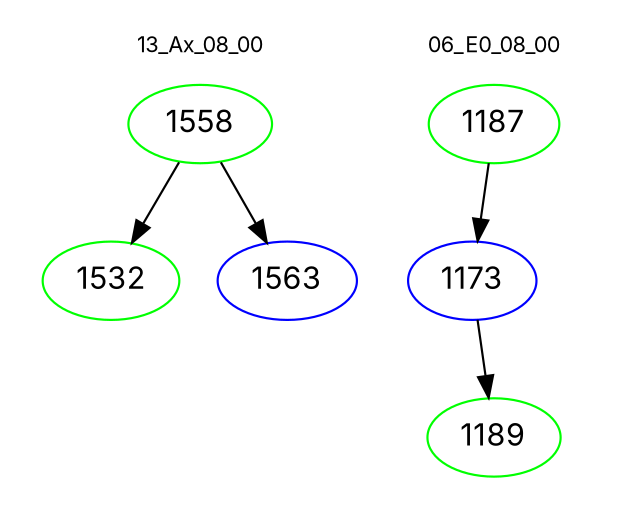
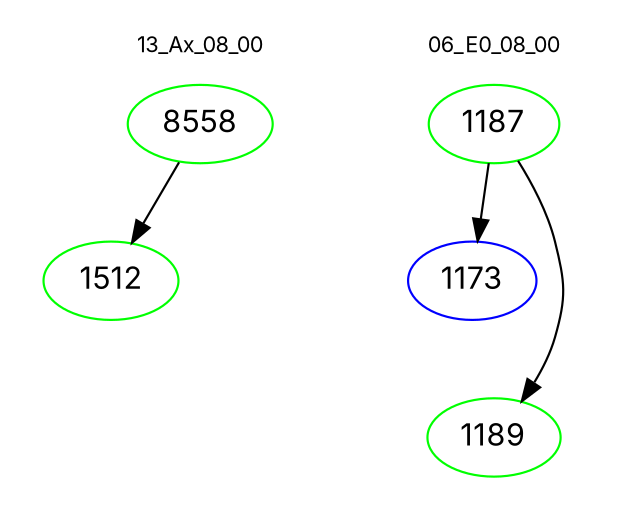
node "1558": label "1558" -> "8558"
node "1532": label "1532" -> "1512"
node "1563": removed
edge "1173" -> "1189": now "1187" -> "1189"
